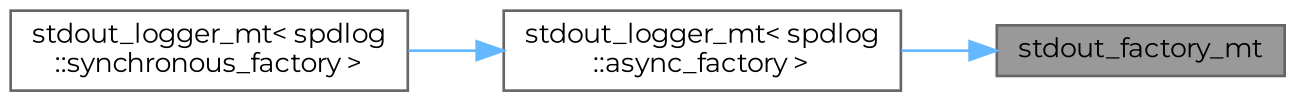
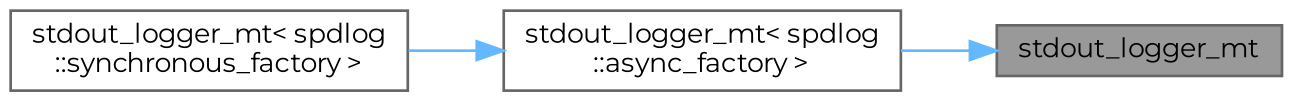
node "stdout_factory_mt": label "stdout_factory_mt" -> "stdout_logger_mt"
